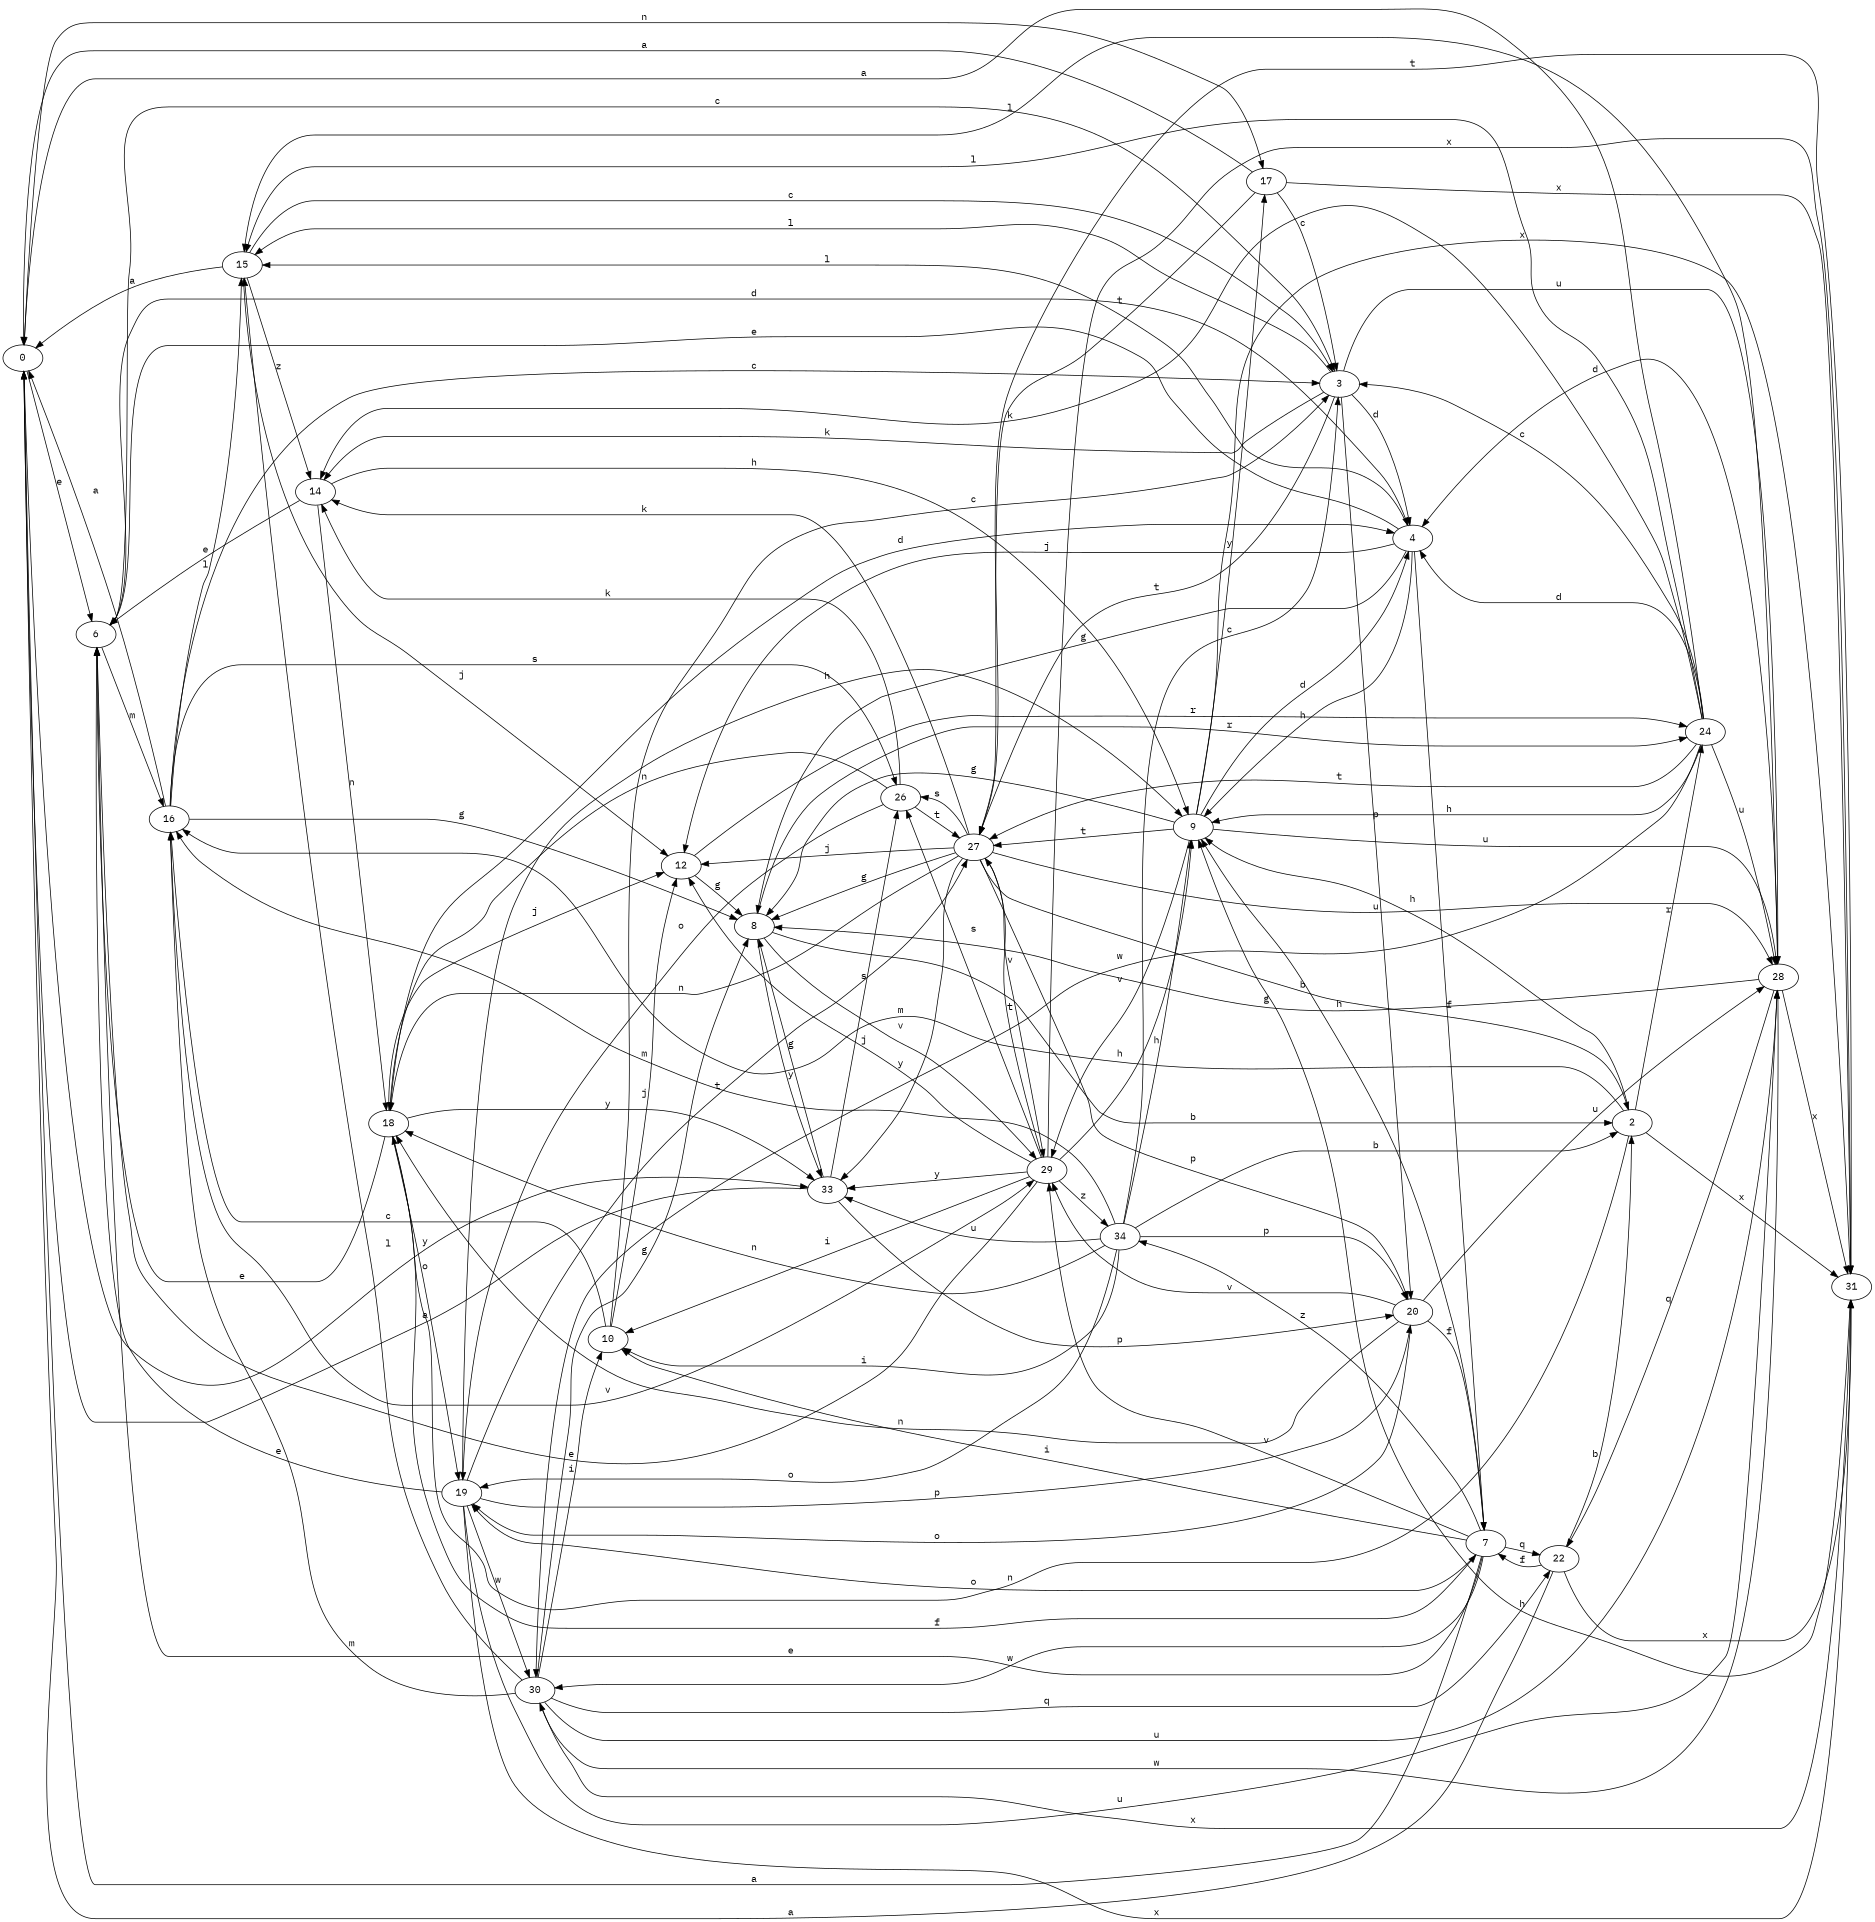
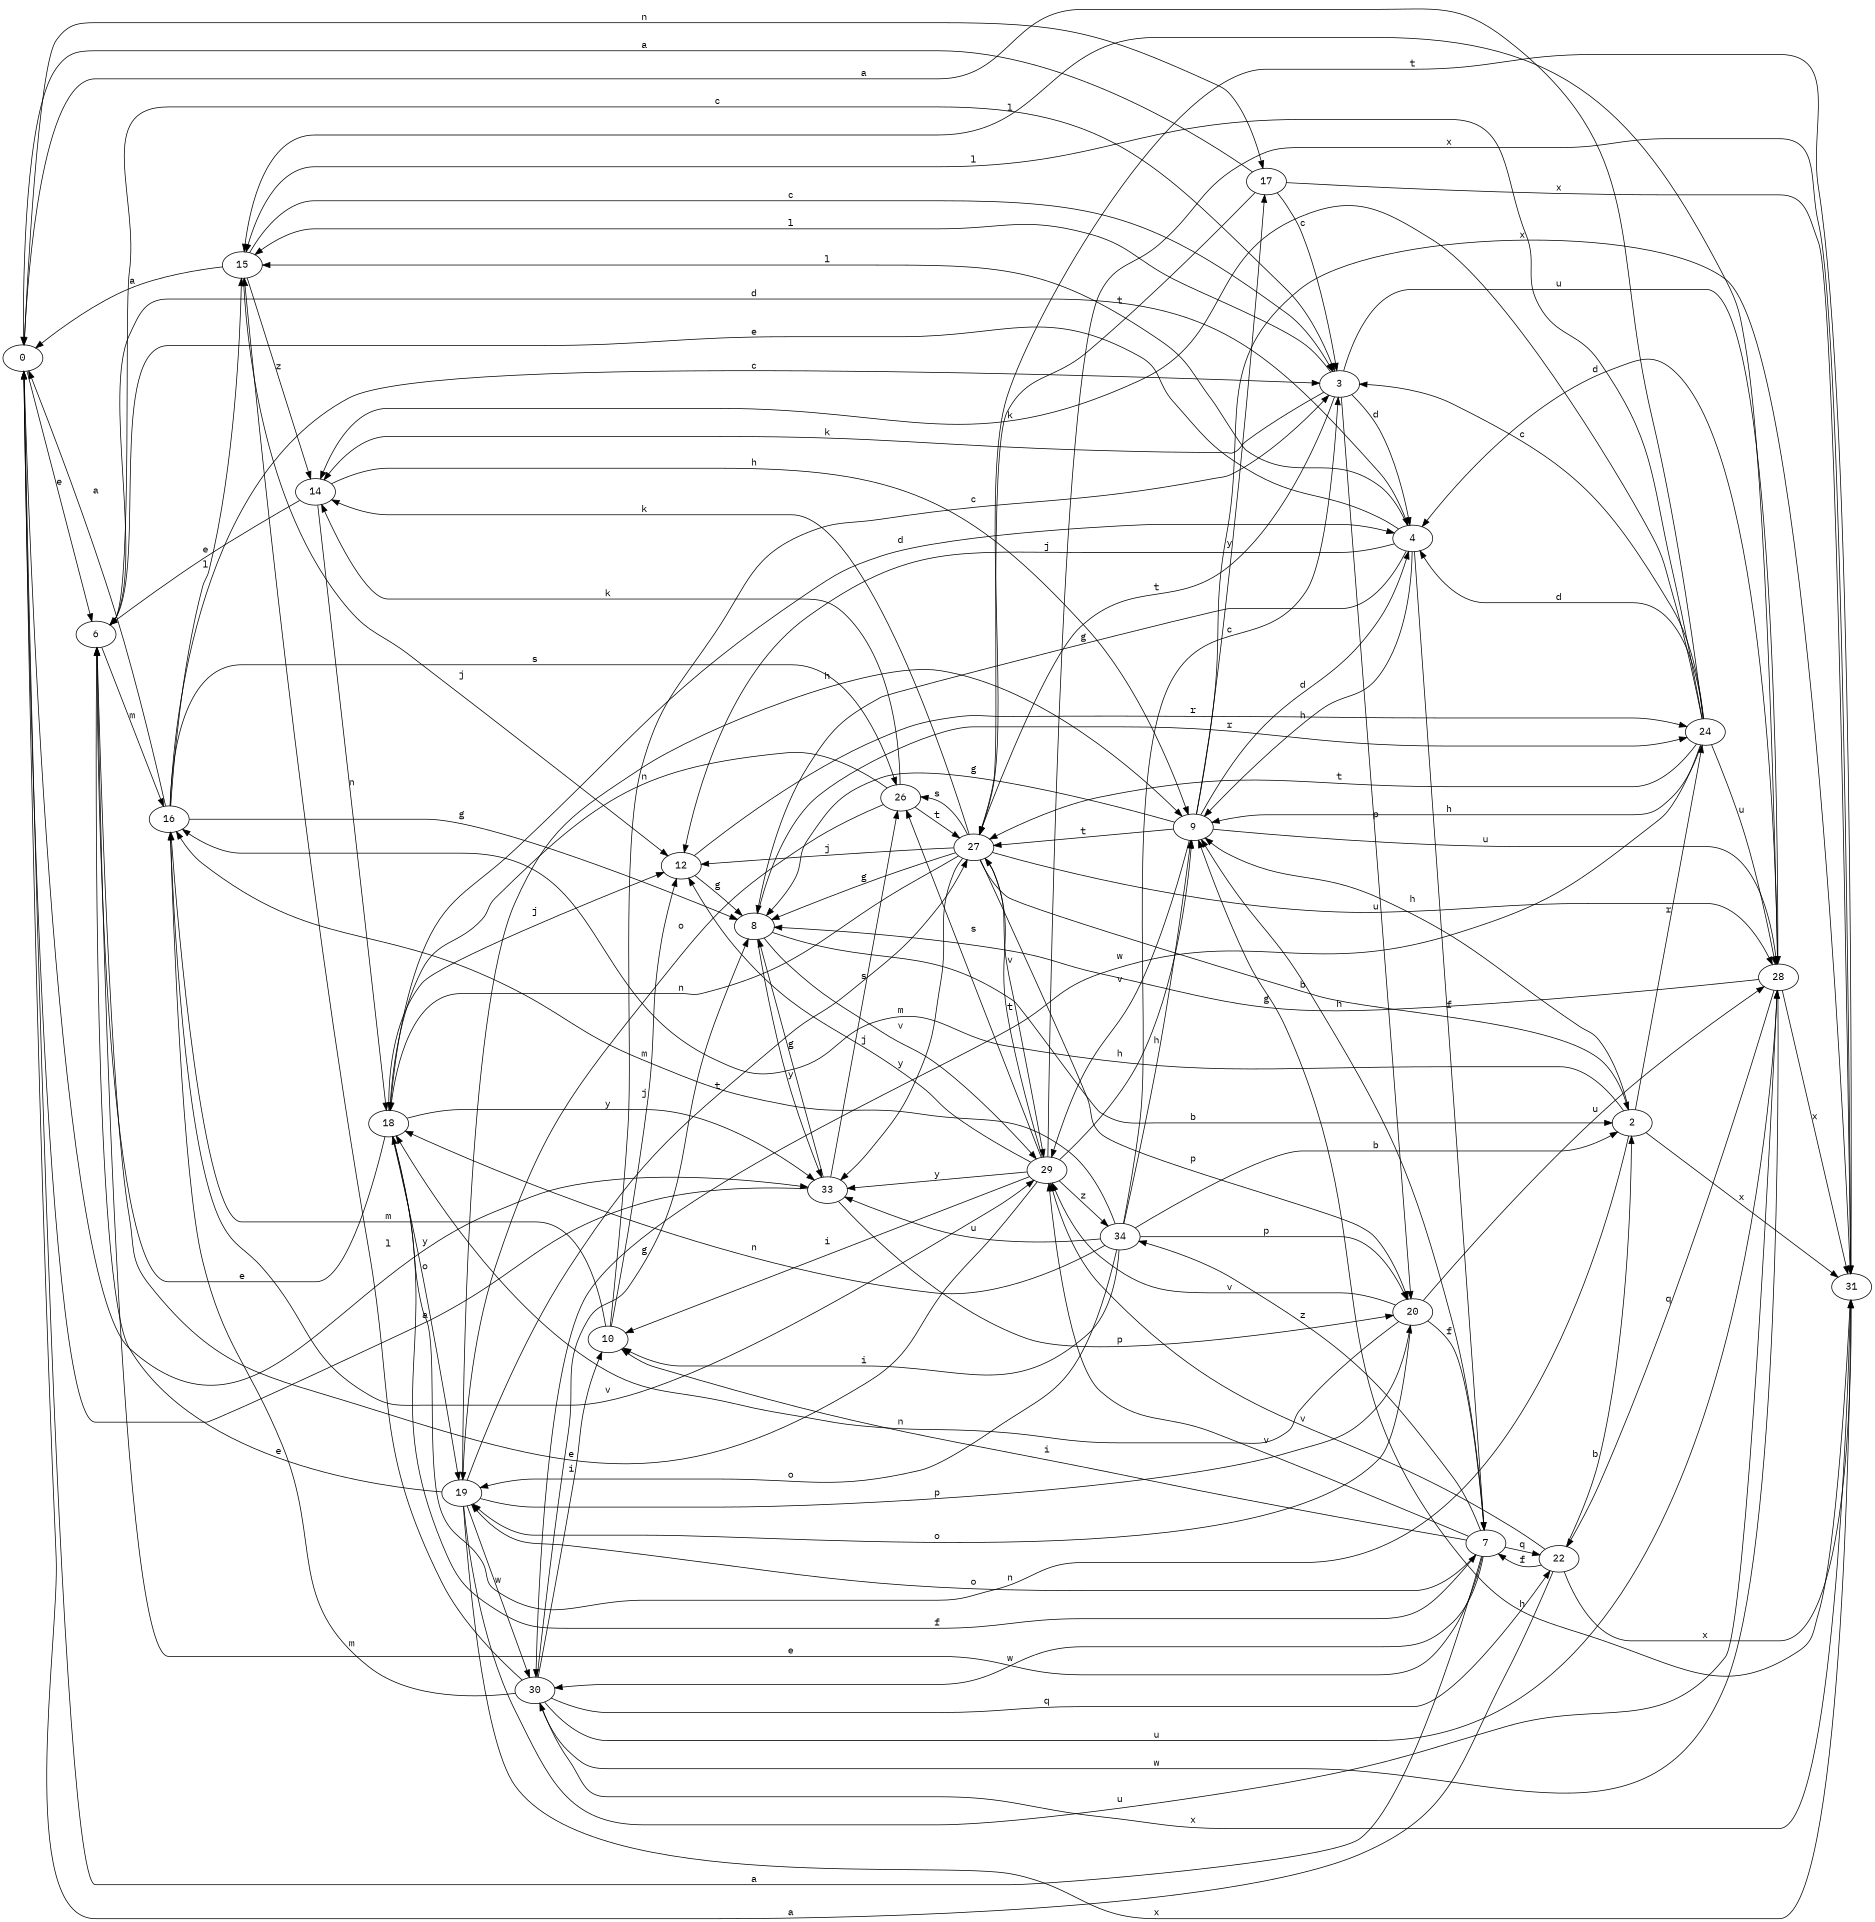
edge "10" -> "16": label "c" -> "m"
edge "22" -> "29": added, label "v"
